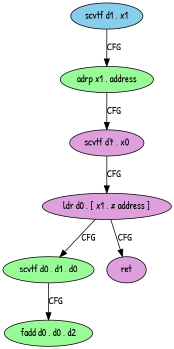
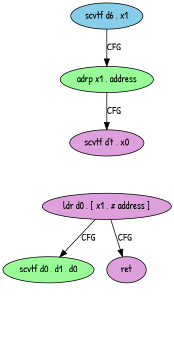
node "scvtf d1 , x1": label "scvtf d1 , x1" -> "scvtf d6 , x1"
edge "scvtf d7 , x0" -> "ldr d0 , [ x1 , # address ]": removed, label "CFG"
node "fadd d0 , d0 , d2": removed
